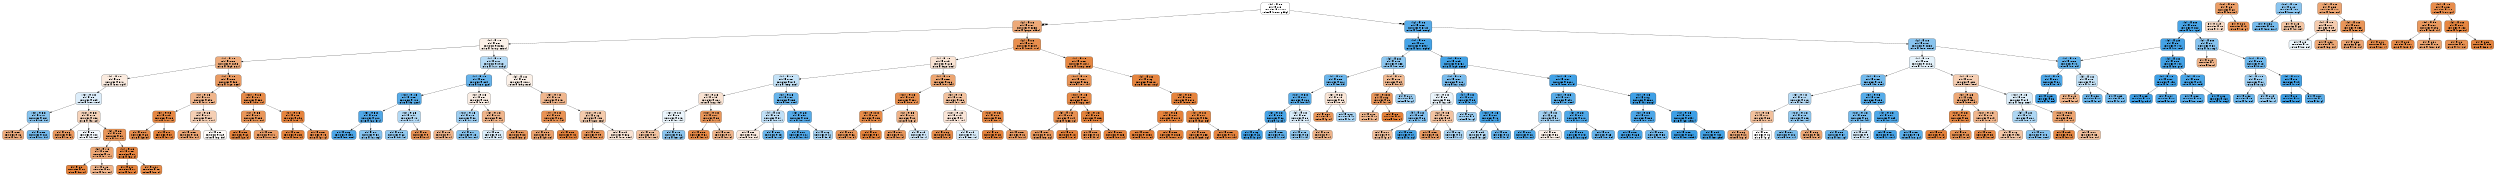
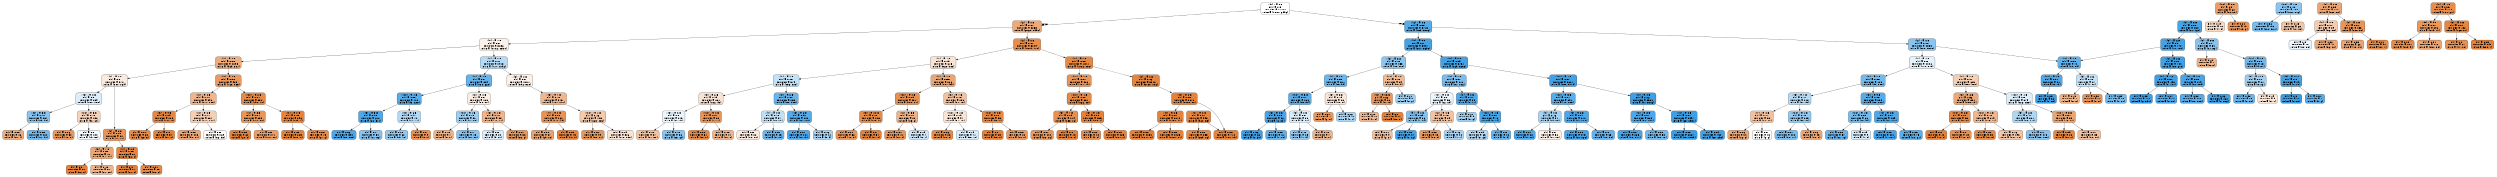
node "gini = 0.32 samples = 10 value = [2, 8]": fillcolor #6ab6ec -> #e99558
node "gini = 0.49 samples = 9 value = [5, 4]": fillcolor #90c8f0 -> #fae6d7
edge "X[8] <= 1.5 gini = 0.03 samples = 3070 value = [3018, 52]" -> "X[0] <= 1.5 gini = 0.07 samples = 995 value = [960, 35]": now "X[8] <= 1.5 gini = 0.03 samples = 3070 value = [3018, 52]" -> "gini = 0.05 samples = 740 value = [721, 19]"
edge "X[10] <= 3.5 gini = 0.48 samples = 152 value = [92, 60]" -> "X[8] <= 2.5 gini = 0.23 samples = 81 value = [70, 11]": now "X[1] <= 0.5 gini = 0.5 samples = 370 value = [201, 169]" -> "X[8] <= 2.5 gini = 0.23 samples = 81 value = [70, 11]"
